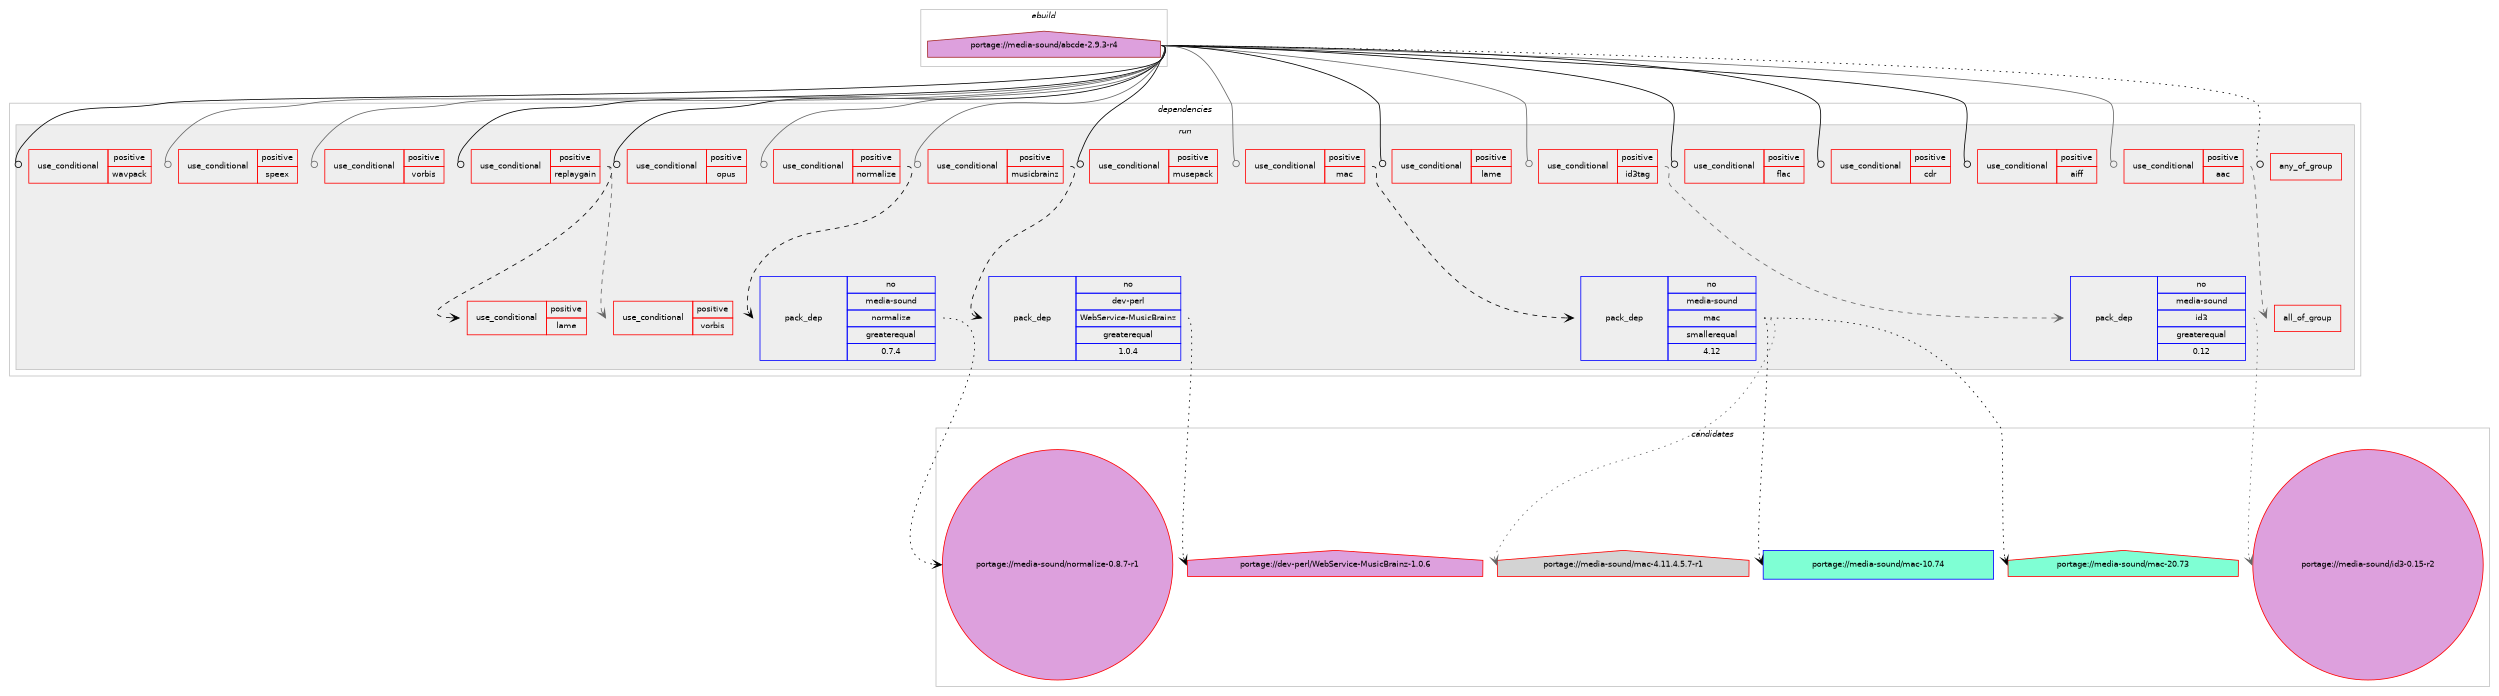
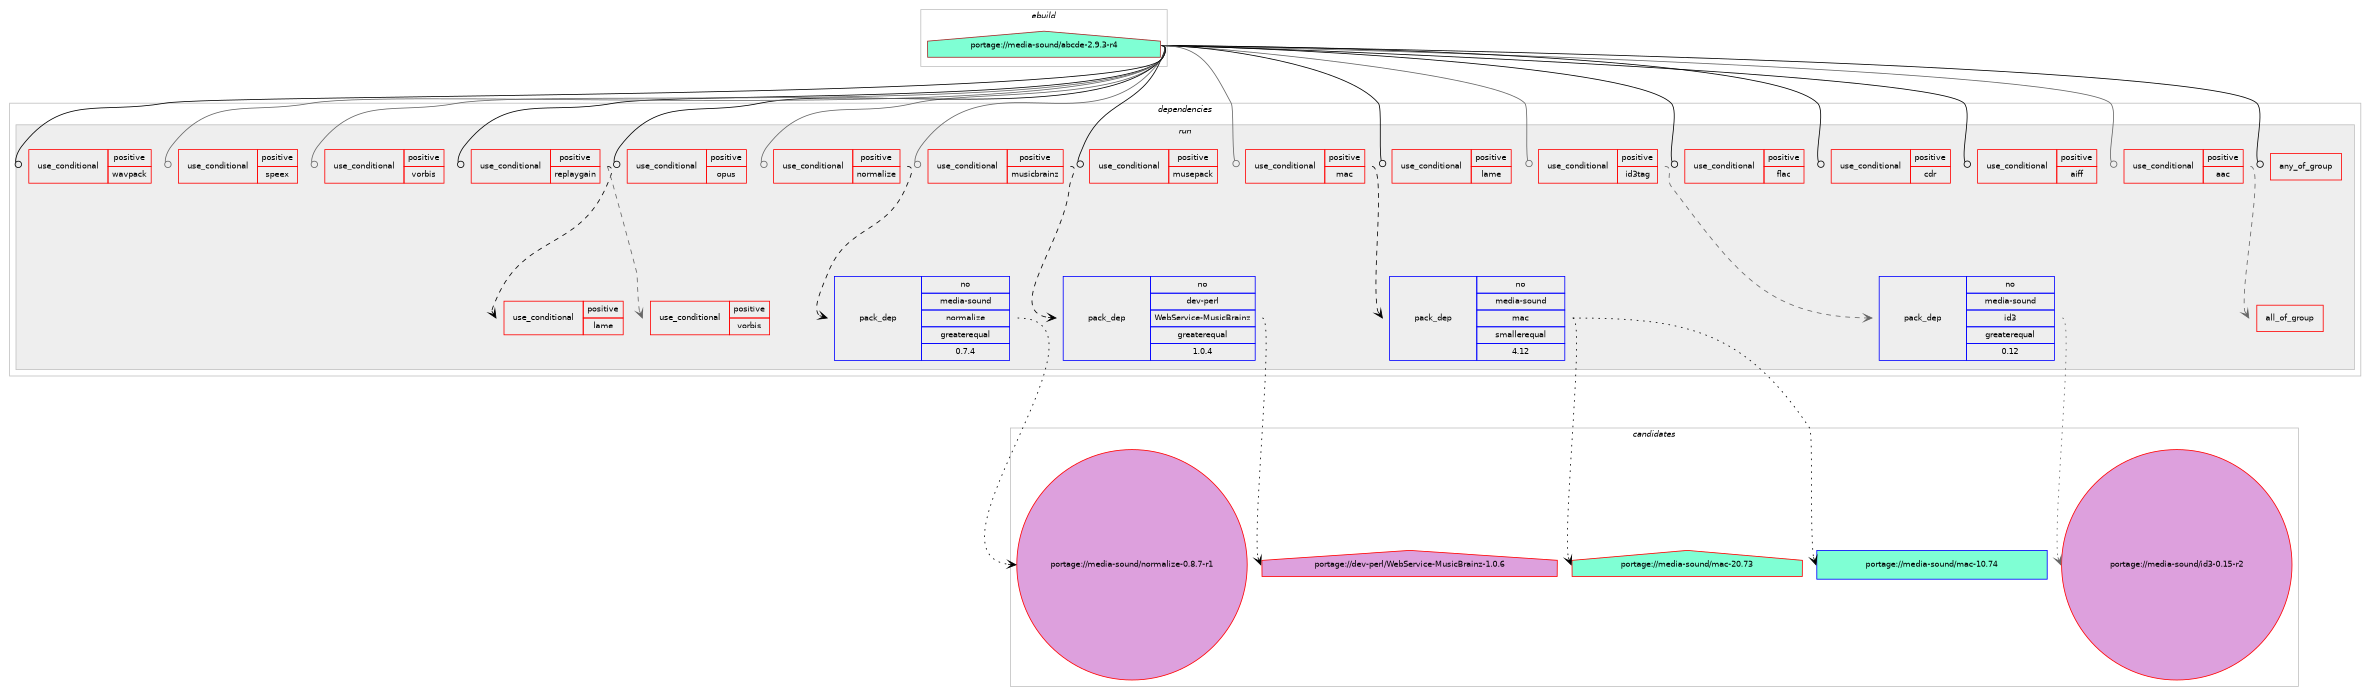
node "portage://media-sound/abcde-2.9.3-r4": fillcolor plum -> aquamarine
edge "portage://media-sound/abcde-2.9.3-r4" -> "any_of_group": style dotted -> solid
node "portage://media-sound/mac-4.11.4.5.7-r1": removed
